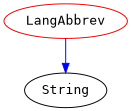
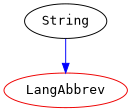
edge "LangAbbrev" -> "String": reversed
